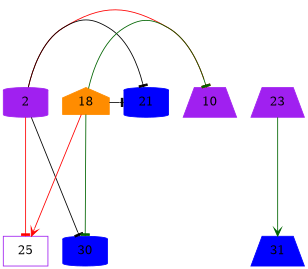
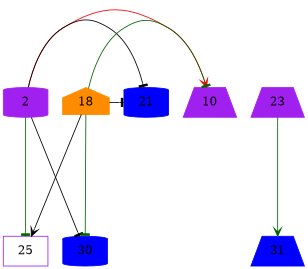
edge "2" -> "10": arrowhead tee -> vee
edge "18" -> "25": color red -> black
edge "2" -> "25": color red -> darkgreen
